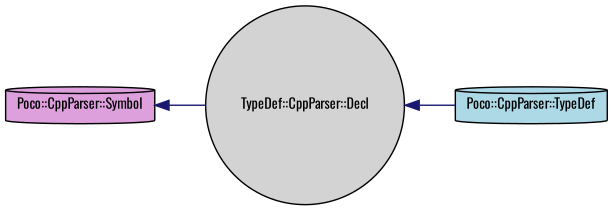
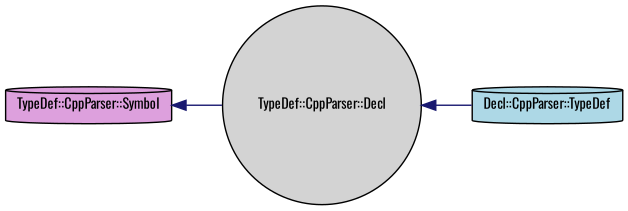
node "Poco::CppParser::Symbol": label "Poco::CppParser::Symbol" -> "TypeDef::CppParser::Symbol"
node "Poco::CppParser::TypeDef": label "Poco::CppParser::TypeDef" -> "Decl::CppParser::TypeDef"
